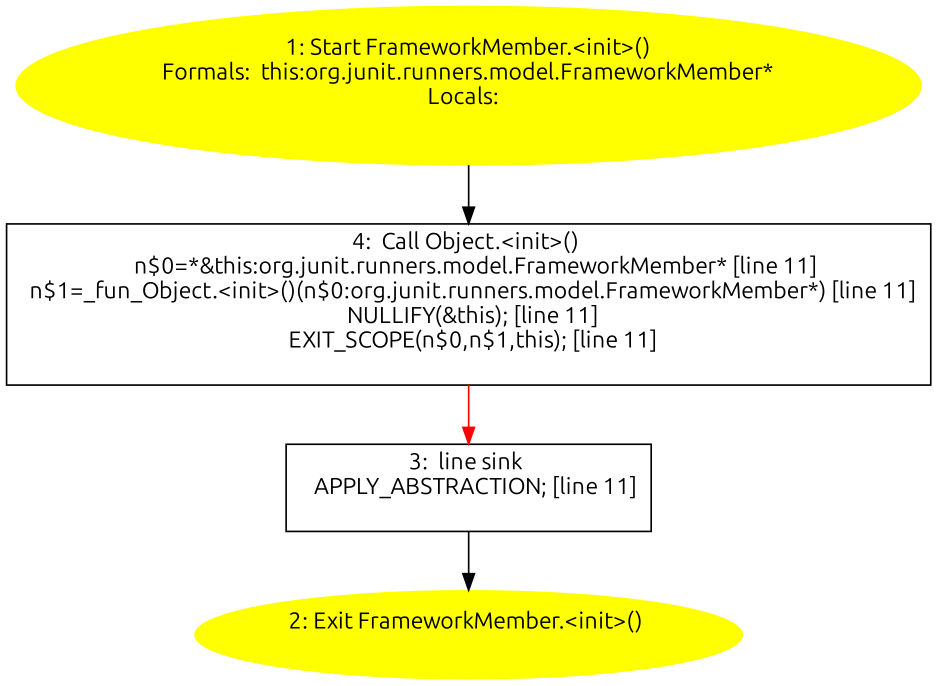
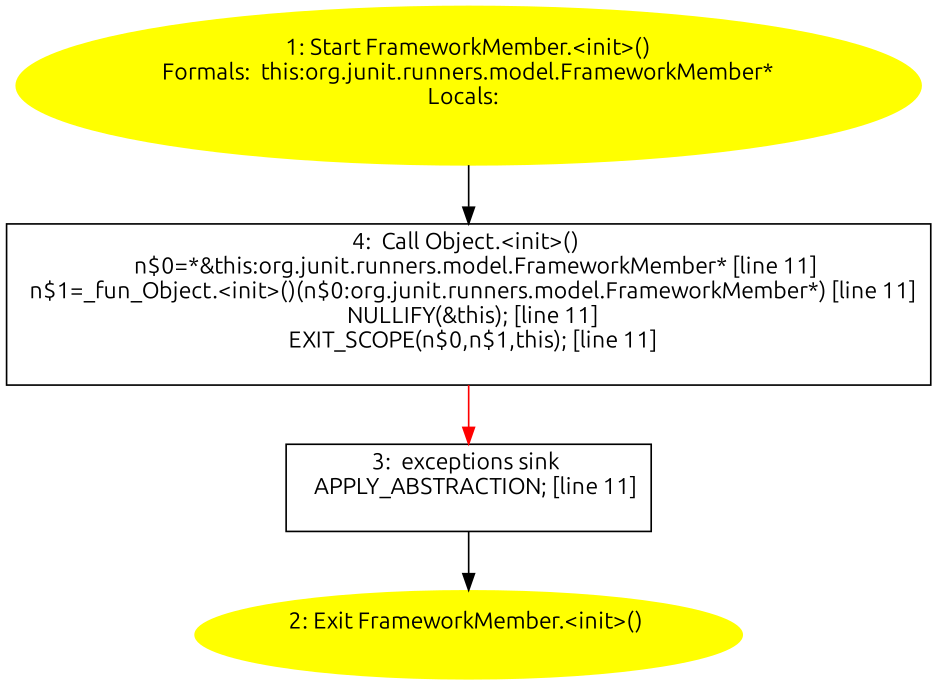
node "3:  line sink APPLY_ABSTRACTION; [line 11]": label "3:  line sink APPLY_ABSTRACTION; [line 11]" -> "3:  exceptions sink APPLY_ABSTRACTION; [line 11]"
